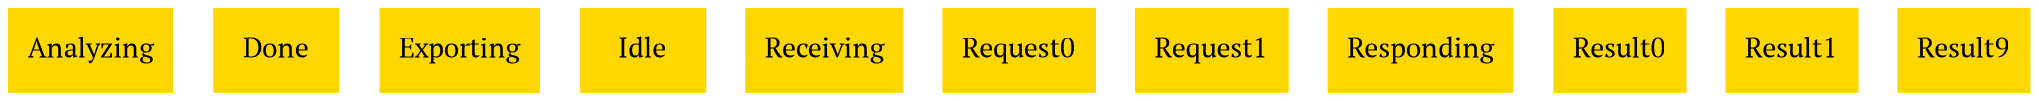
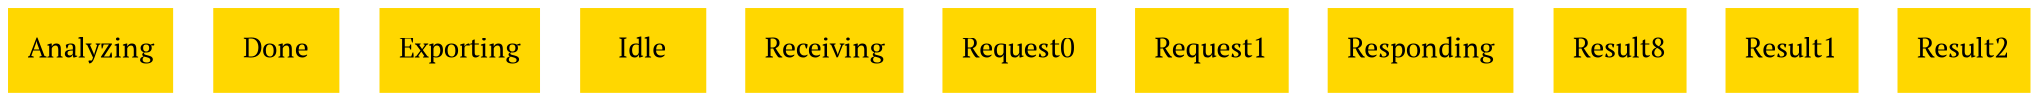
node "Result0": label "Result0" -> "Result8"
node "Result9": label "Result9" -> "Result2"
